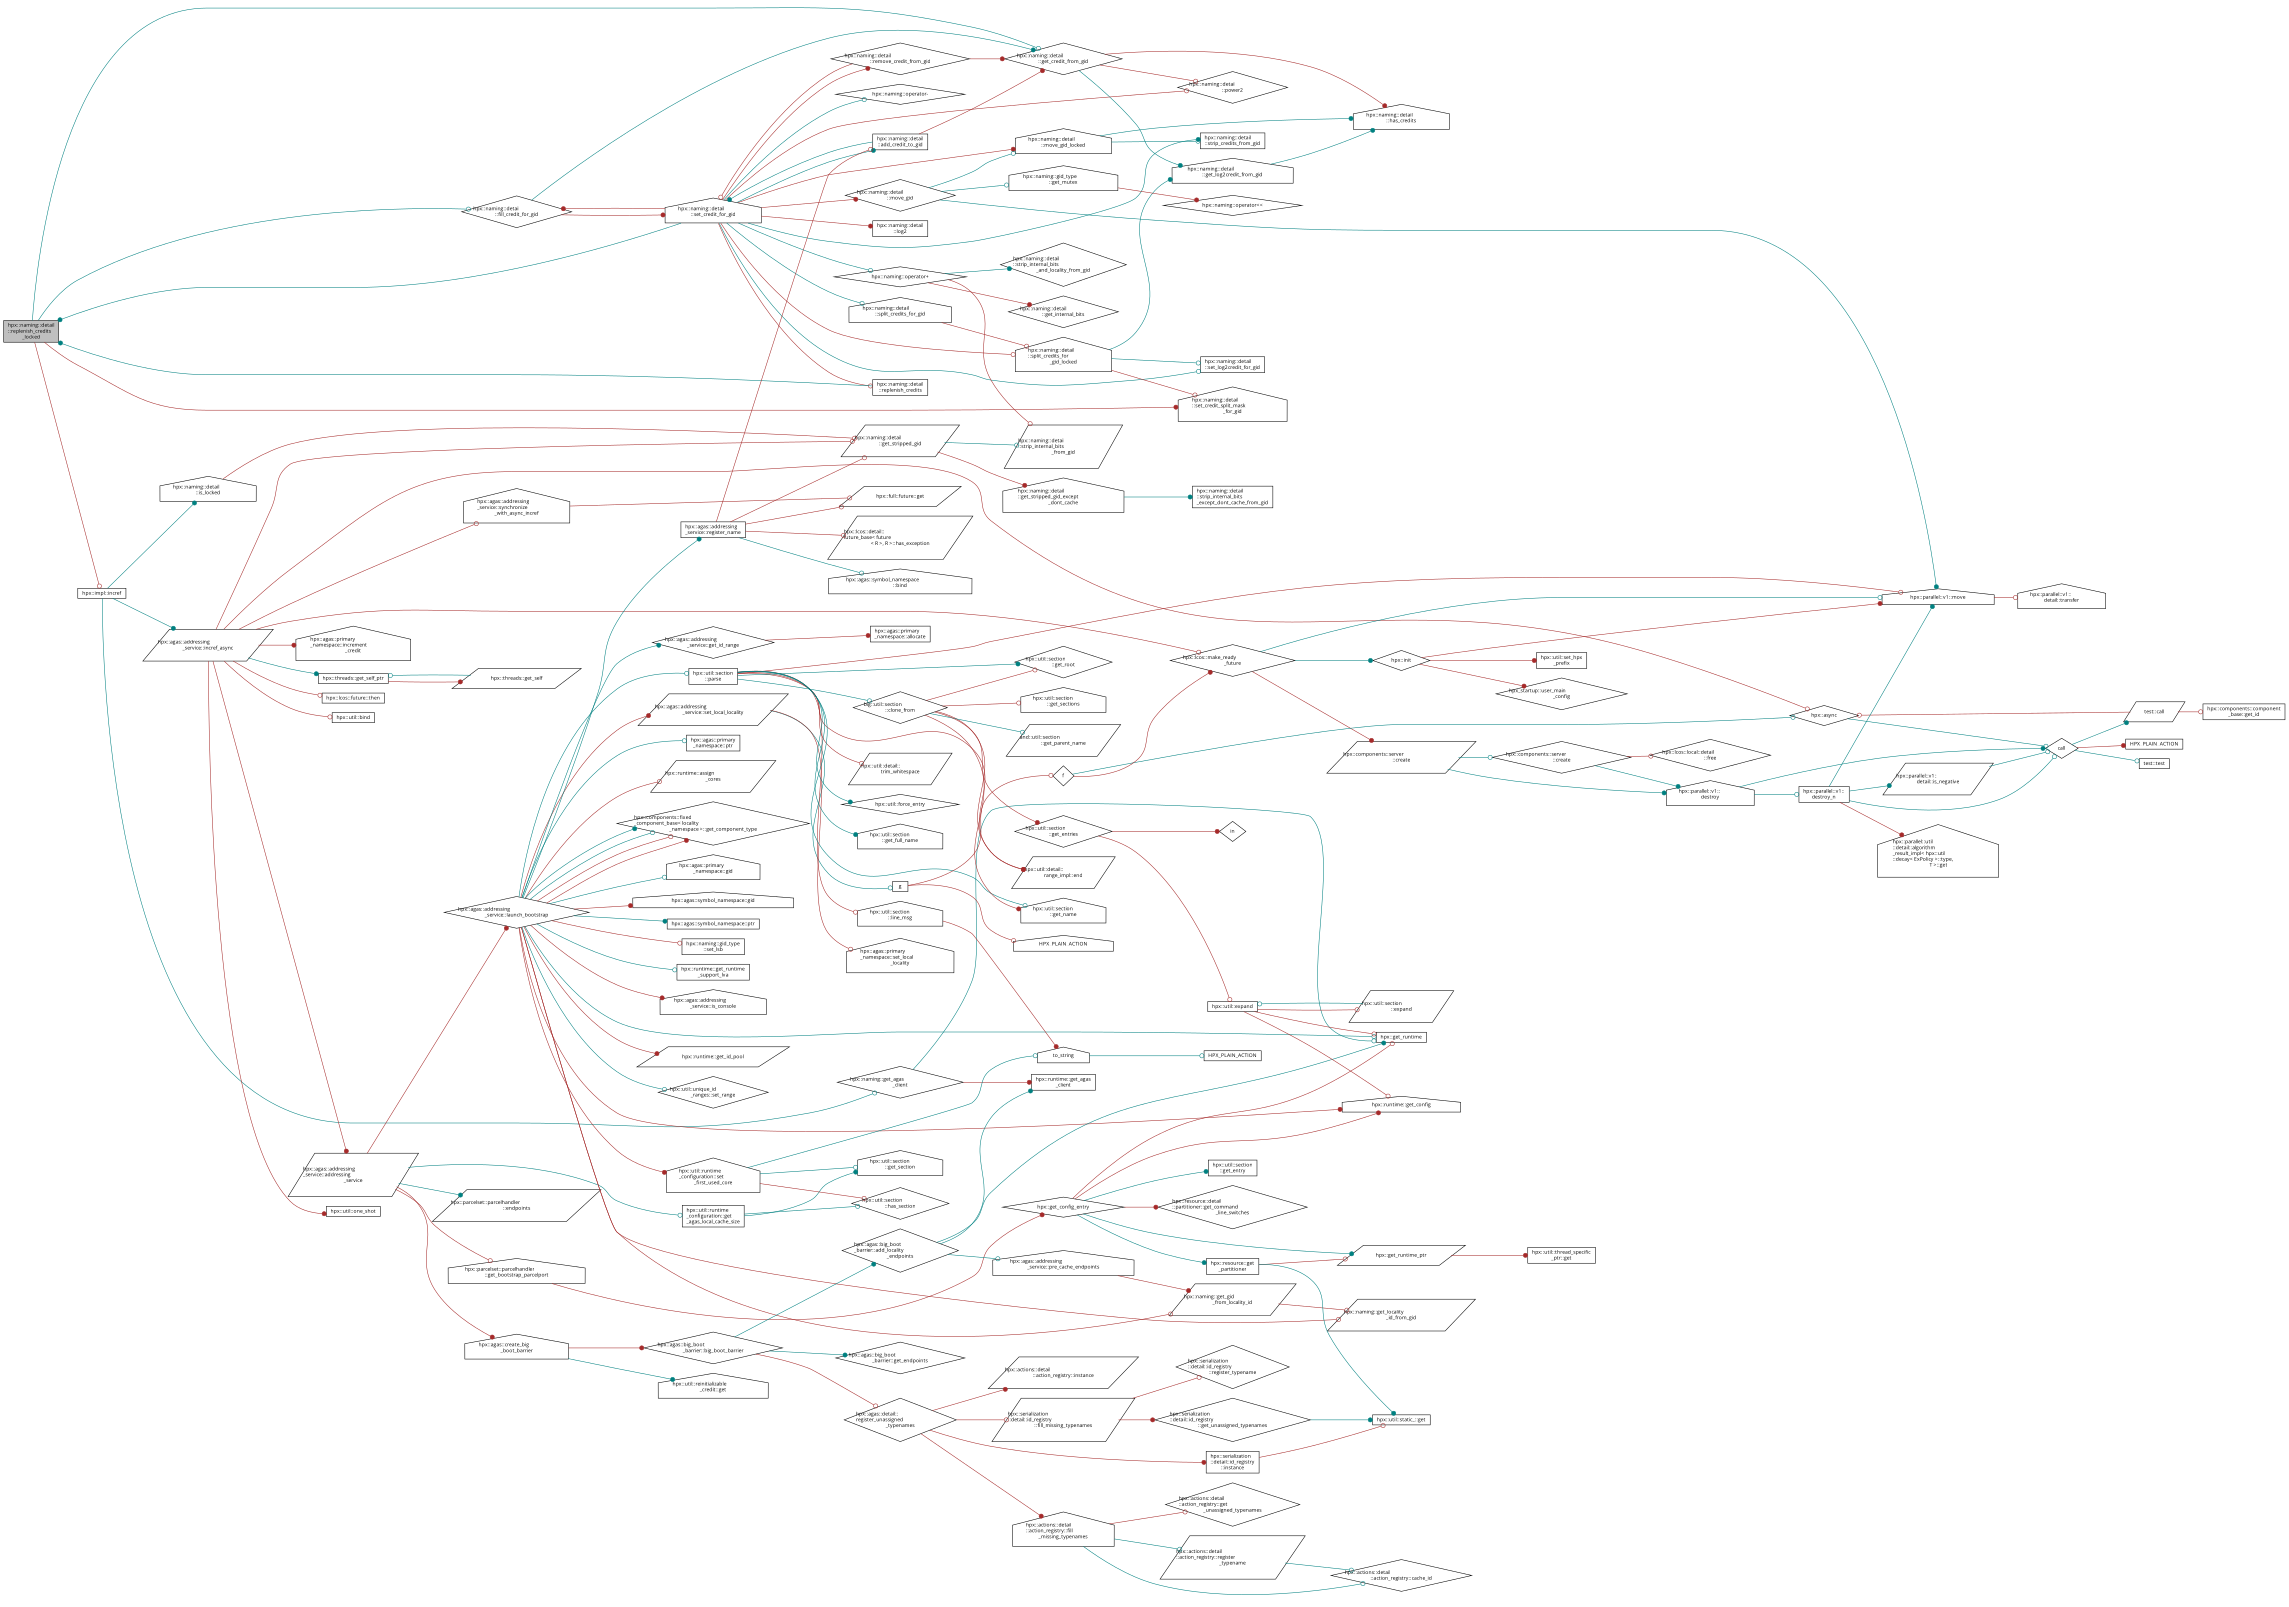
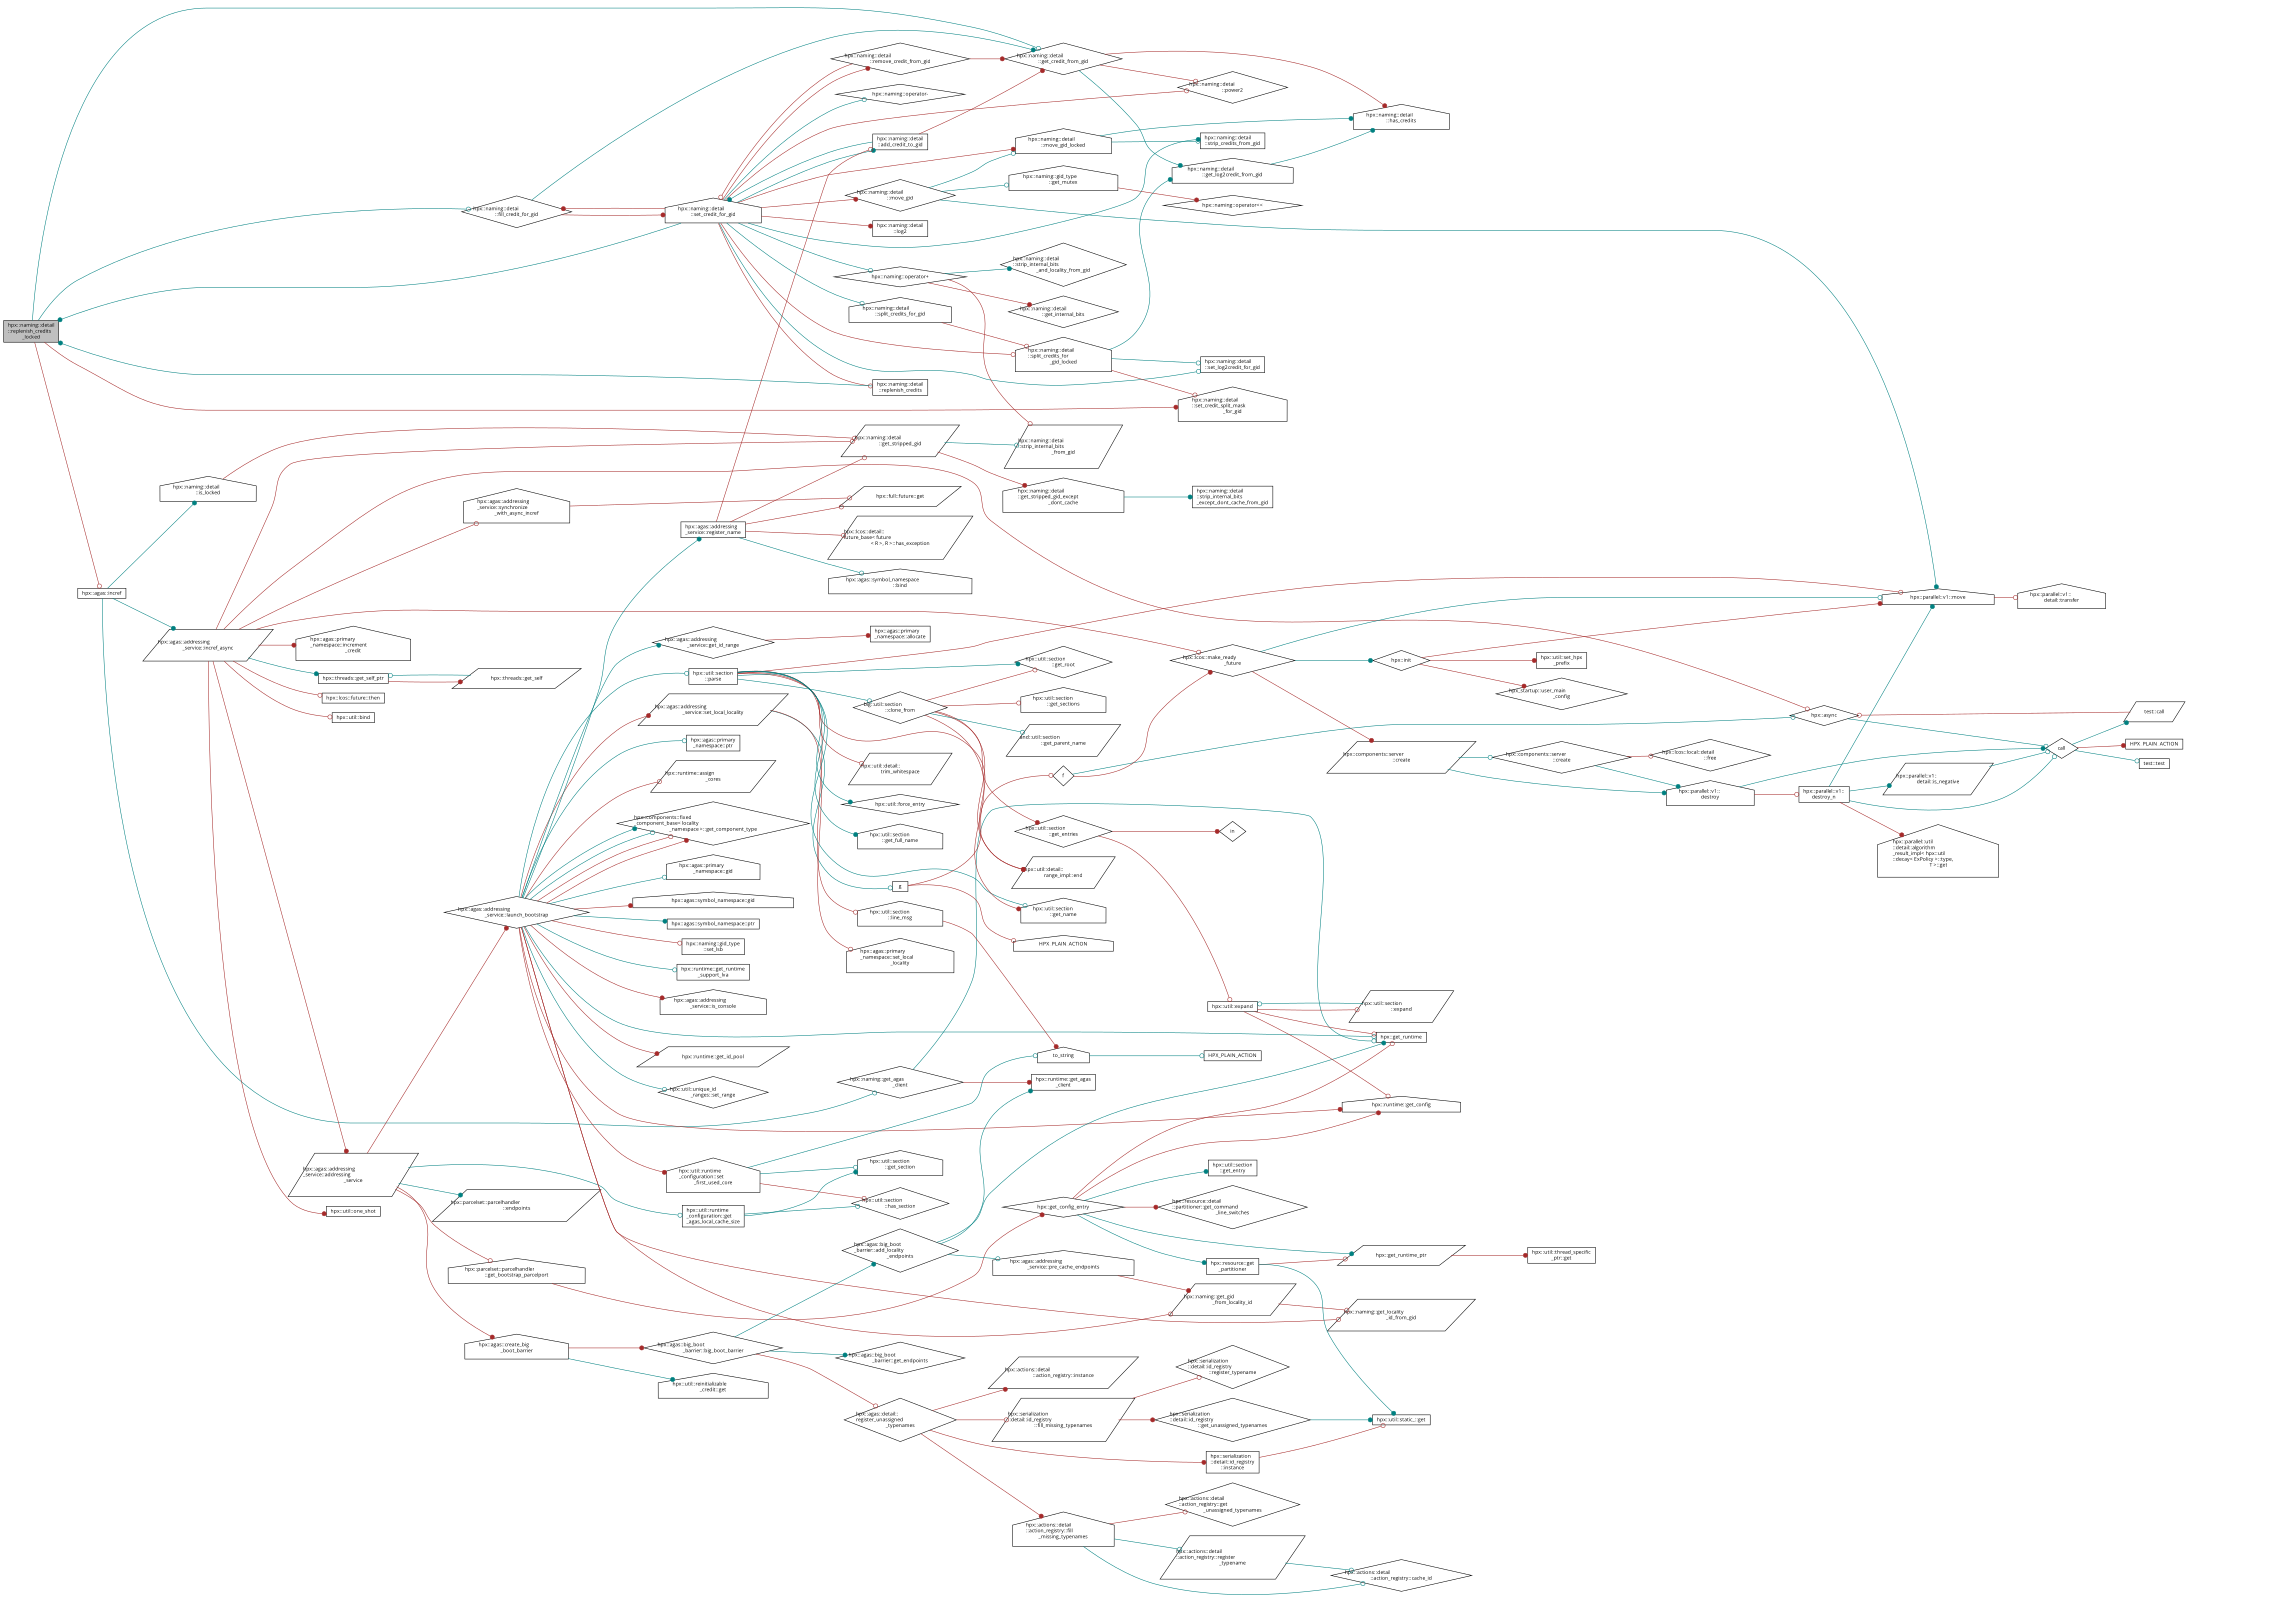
node "hpx::impl::incref": label "hpx::impl::incref" -> "hpx::agas::incref"
node "hpx::components::component _base::get_id": removed
edge "hpx::parallel::v1:: destroy" -> "hpx::parallel::v1:: destroy_n": color teal -> brown
